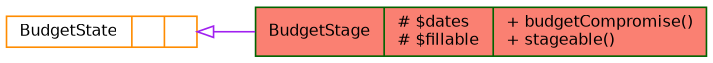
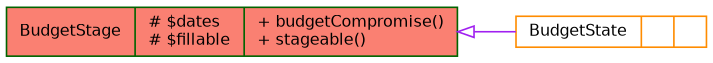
edge "BudgetStage" -> "BudgetState": reversed
